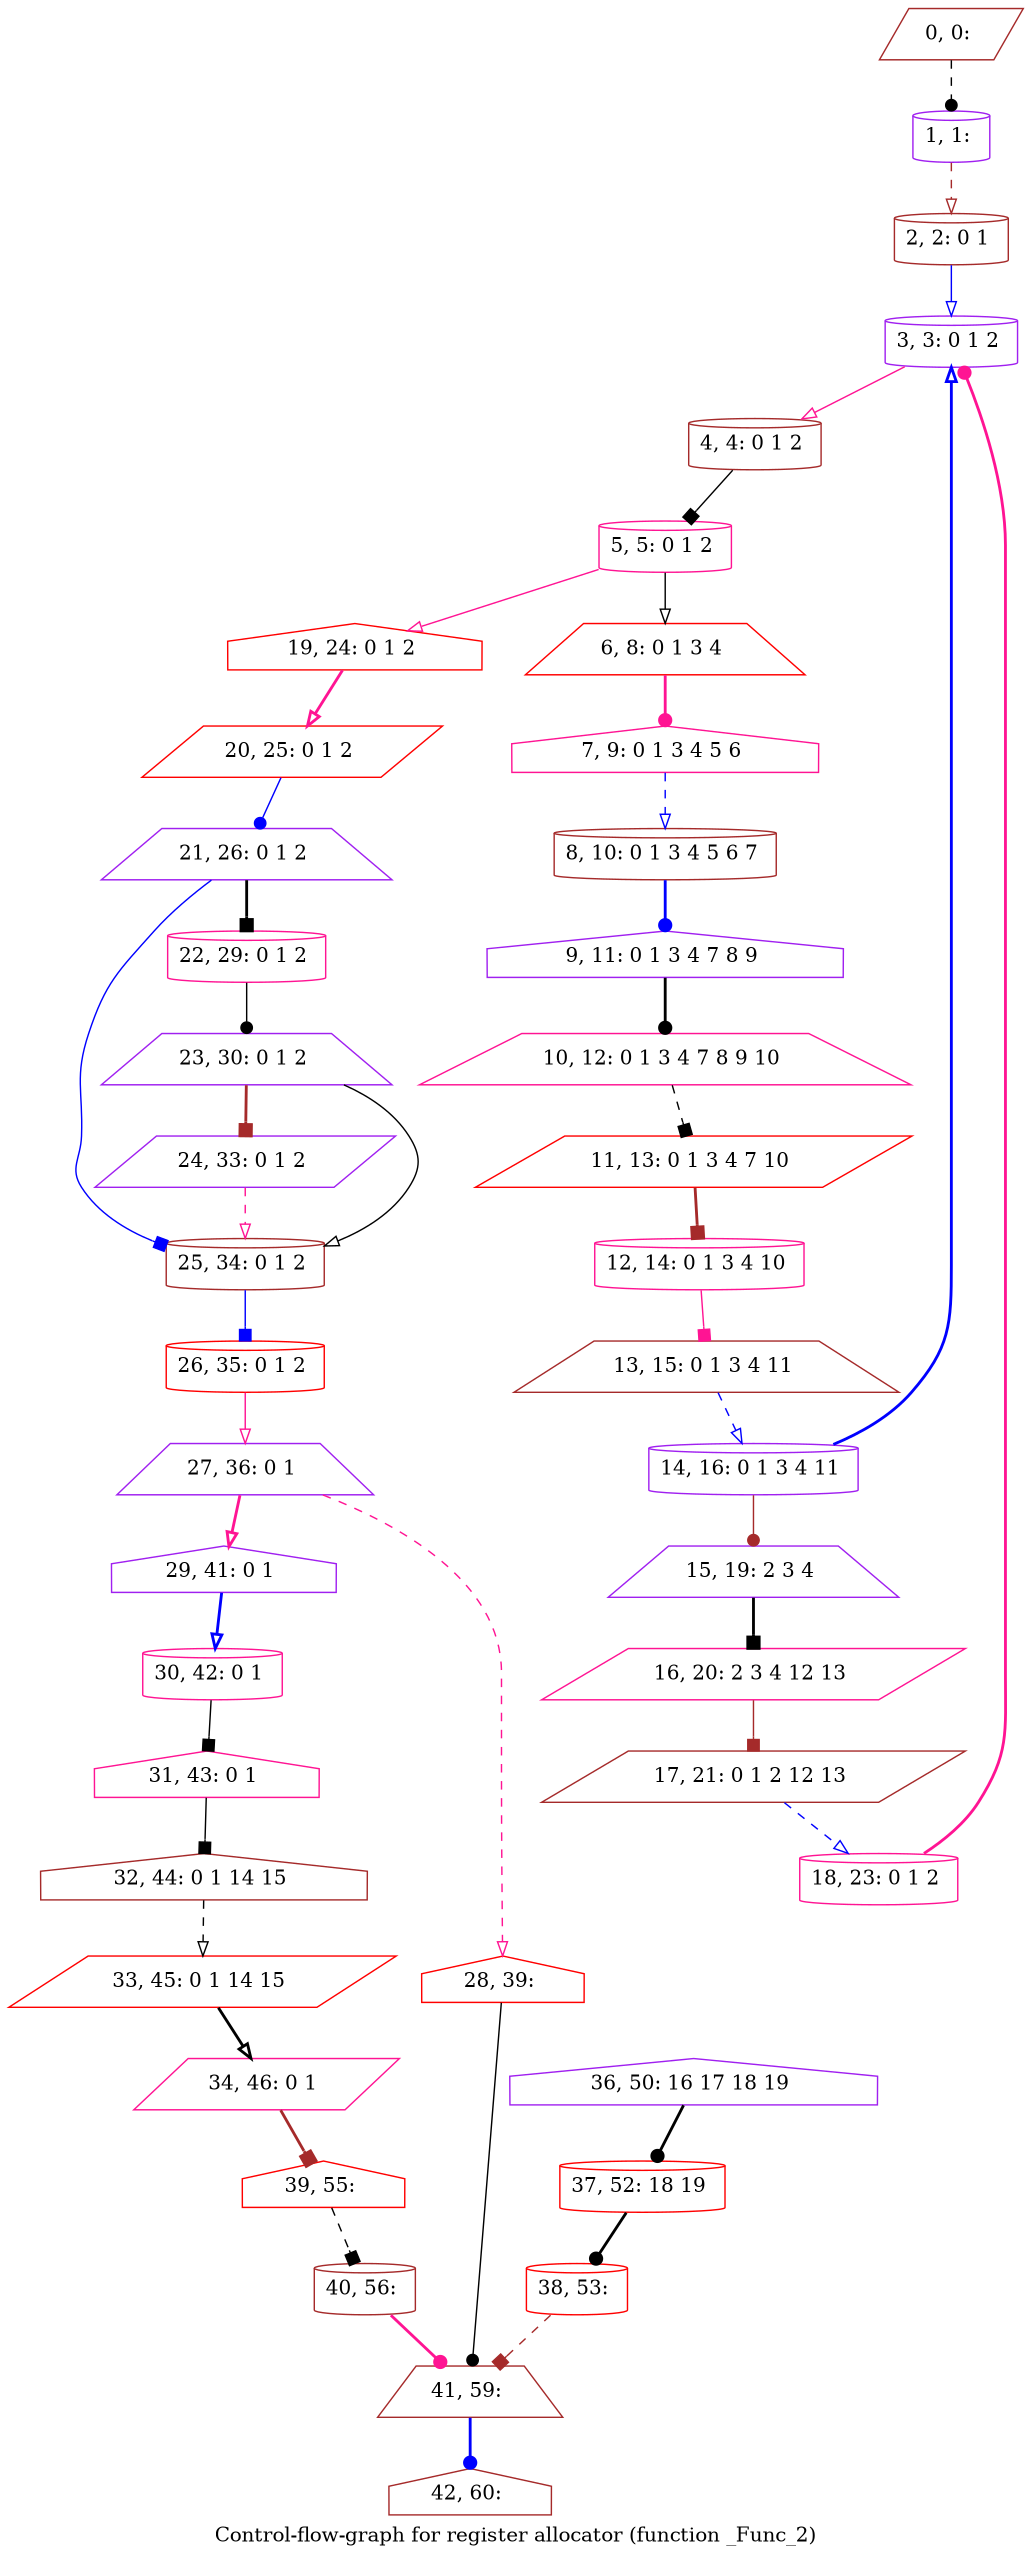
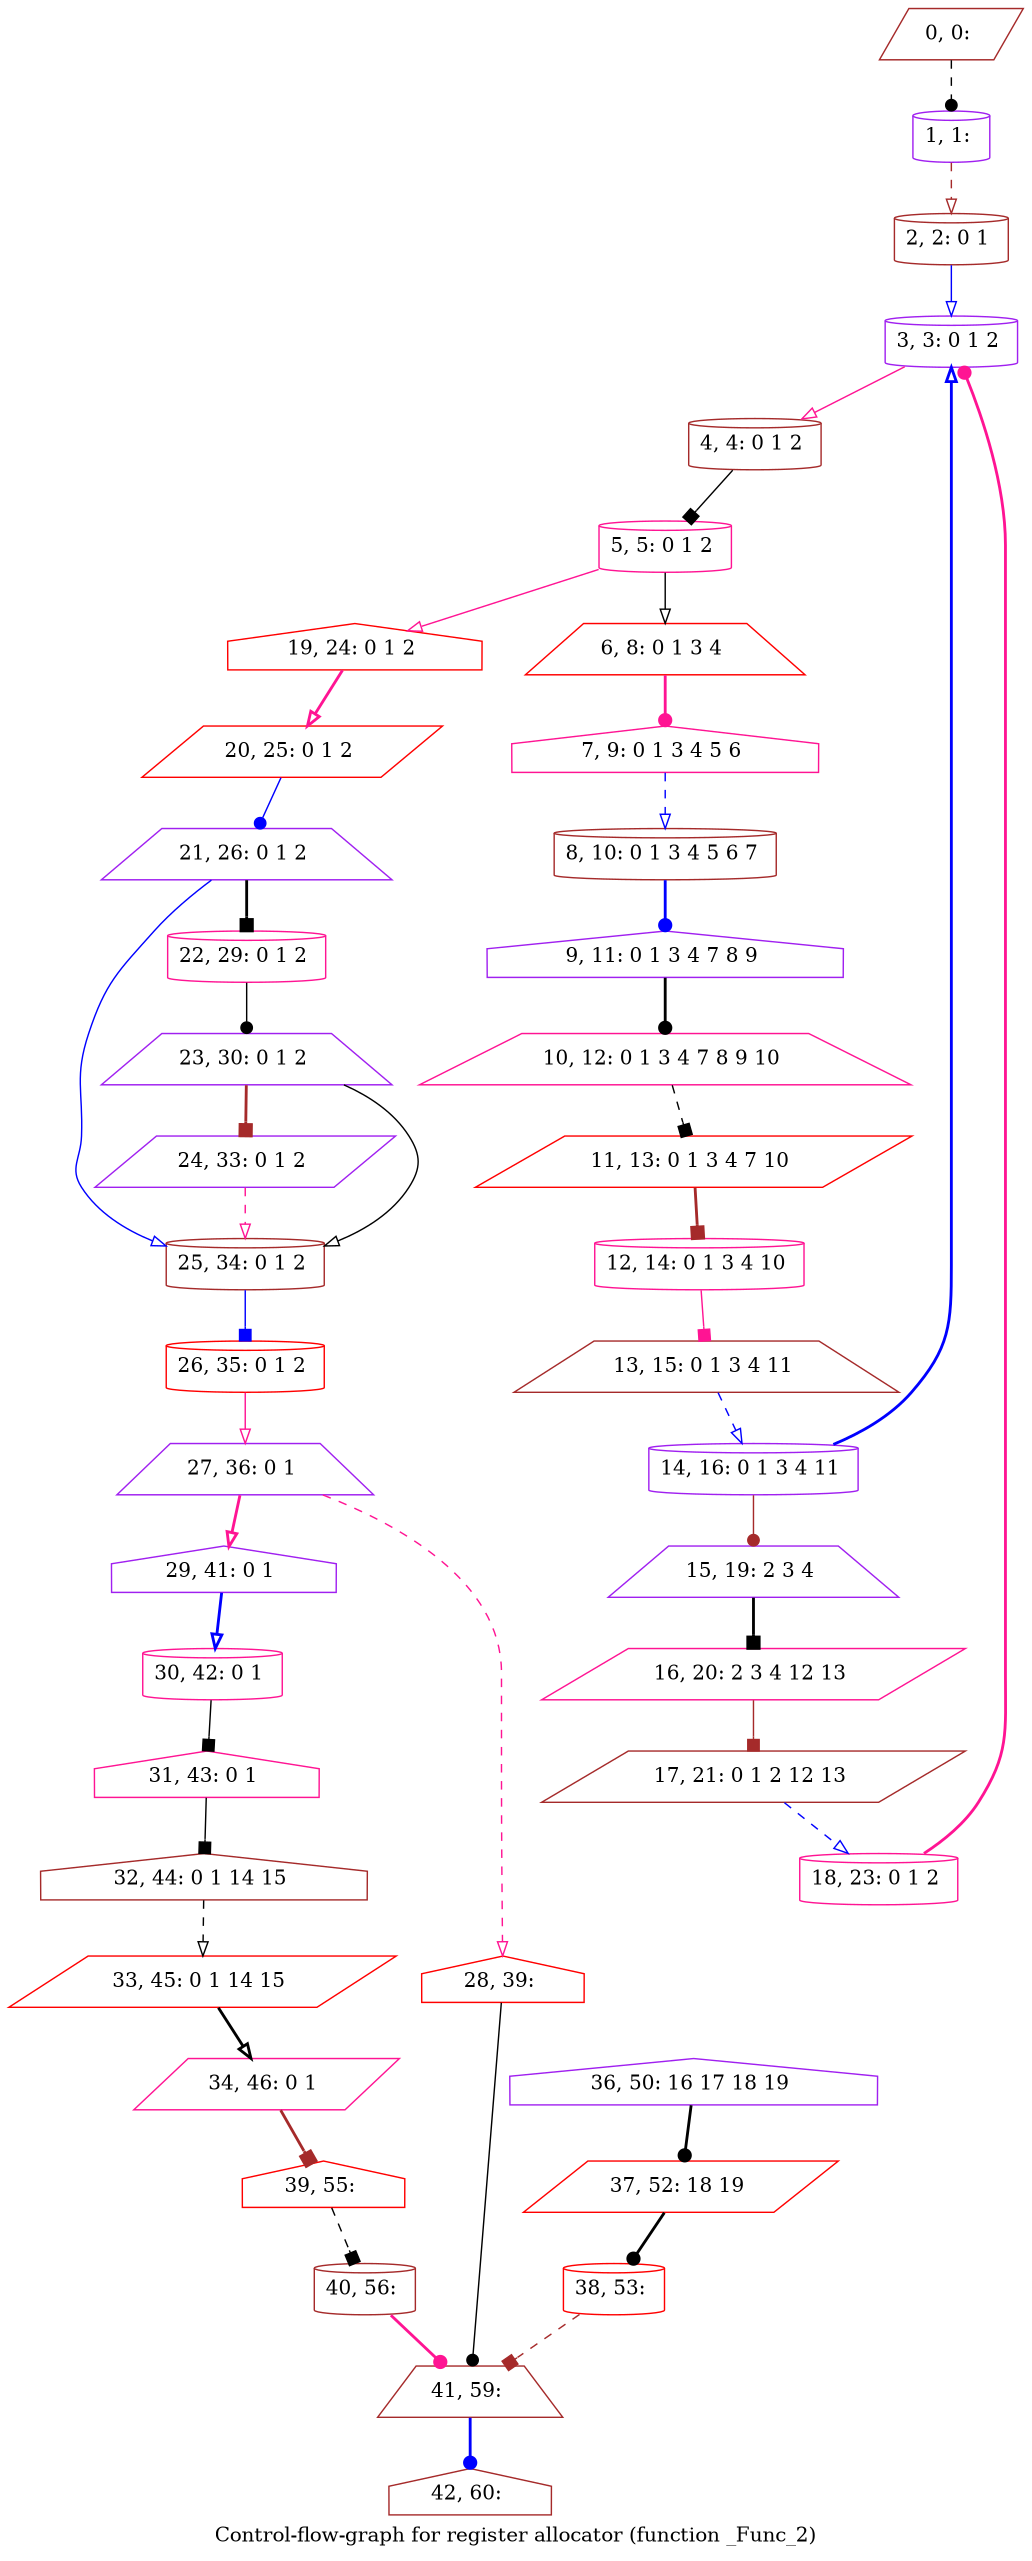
edge "21, 26: 0 1 2" -> "25, 34: 0 1 2": arrowhead box -> onormal
node "37, 52: 18 19": shape cylinder -> parallelogram
